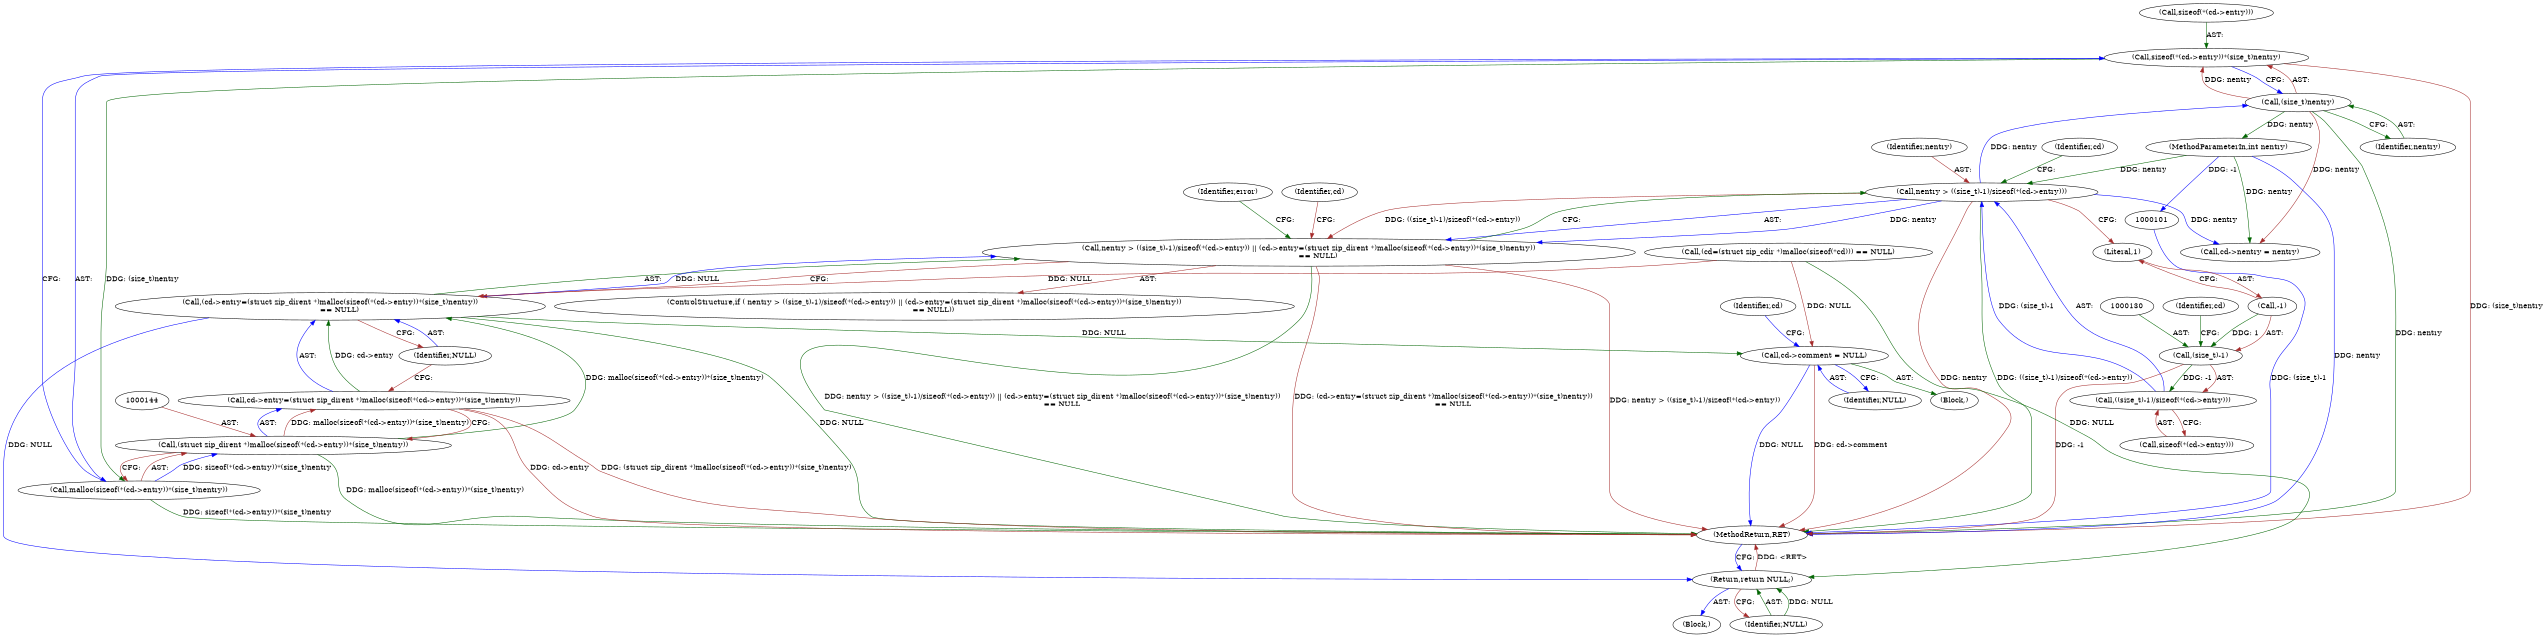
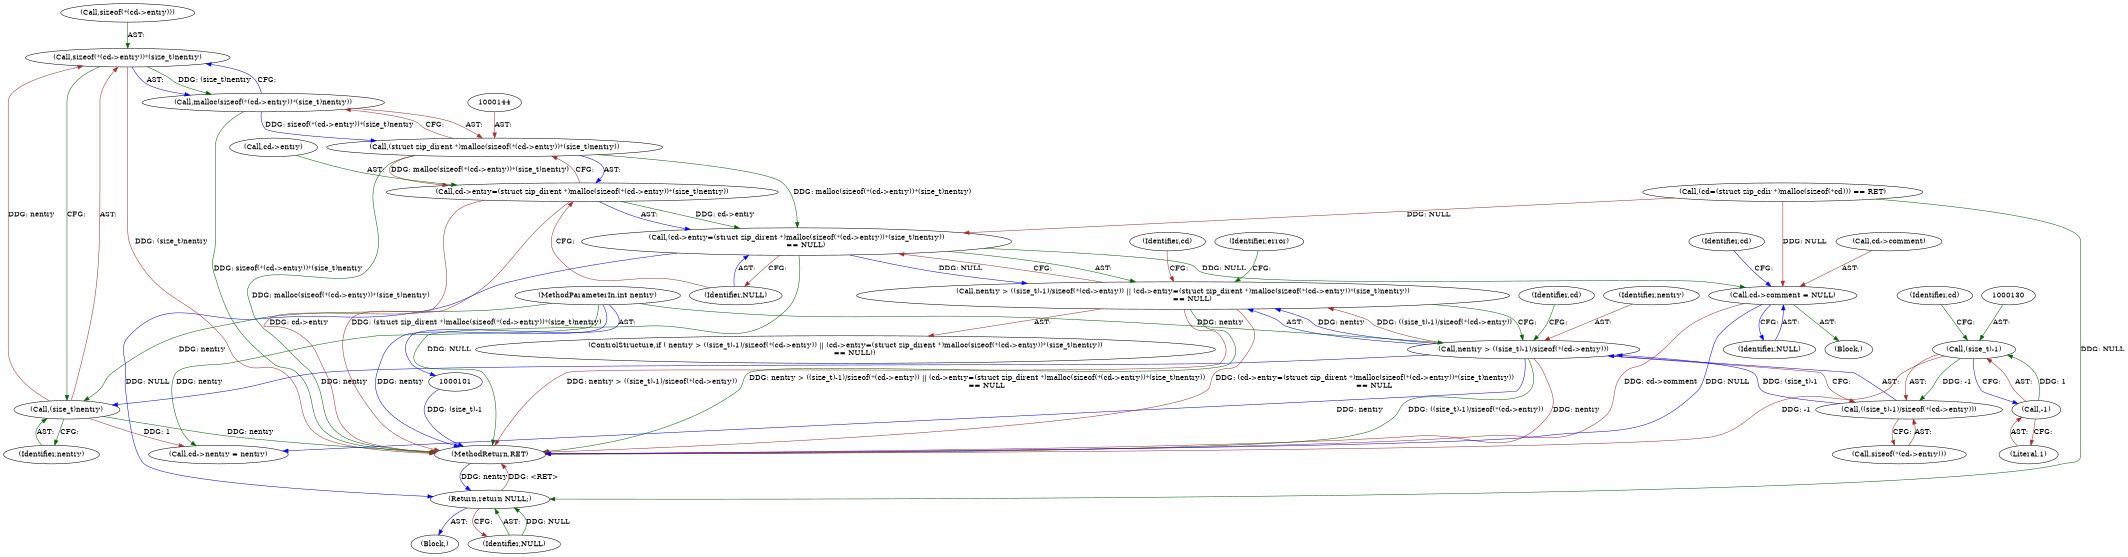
edge "(Call,sizeof(*(cd->entry))*(size_t)nentry)" -> "(Call,(size_t)nentry)": color blue -> darkgreen
edge "(Call,(size_t)nentry)" -> "(MethodParameterIn,int nentry)": reversed
node "(Call,cd->entry)": added
edge "(MethodParameterIn,int nentry)" -> "1000101": label "DDG: -1" -> "AST: "
edge "(Call,(size_t)nentry)" -> "(Call,cd->nentry = nentry)": label "DDG: nentry" -> "DDG: 1"
edge "(Call,nentry > ((size_t)-1)/sizeof(*(cd->entry)))" -> "(Literal,1)": now "(Call,nentry > ((size_t)-1)/sizeof(*(cd->entry)))" -> "(Call,((size_t)-1)/sizeof(*(cd->entry)))"
node "(Call,cd->comment)": added
node "(Call,(cd=(struct zip_cdir *)malloc(sizeof(*cd))) == NULL)": label "(Call,(cd=(struct zip_cdir *)malloc(sizeof(*cd))) == NULL)" -> "(Call,(cd=(struct zip_cdir *)malloc(sizeof(*cd))) == RET)"
edge "(Call,(size_t)-1)" -> "(Call,-1)": added, label "CFG:"
edge "(MethodReturn,RET)" -> "(Return,return NULL;)": label "CFG: " -> "DDG: nentry"
